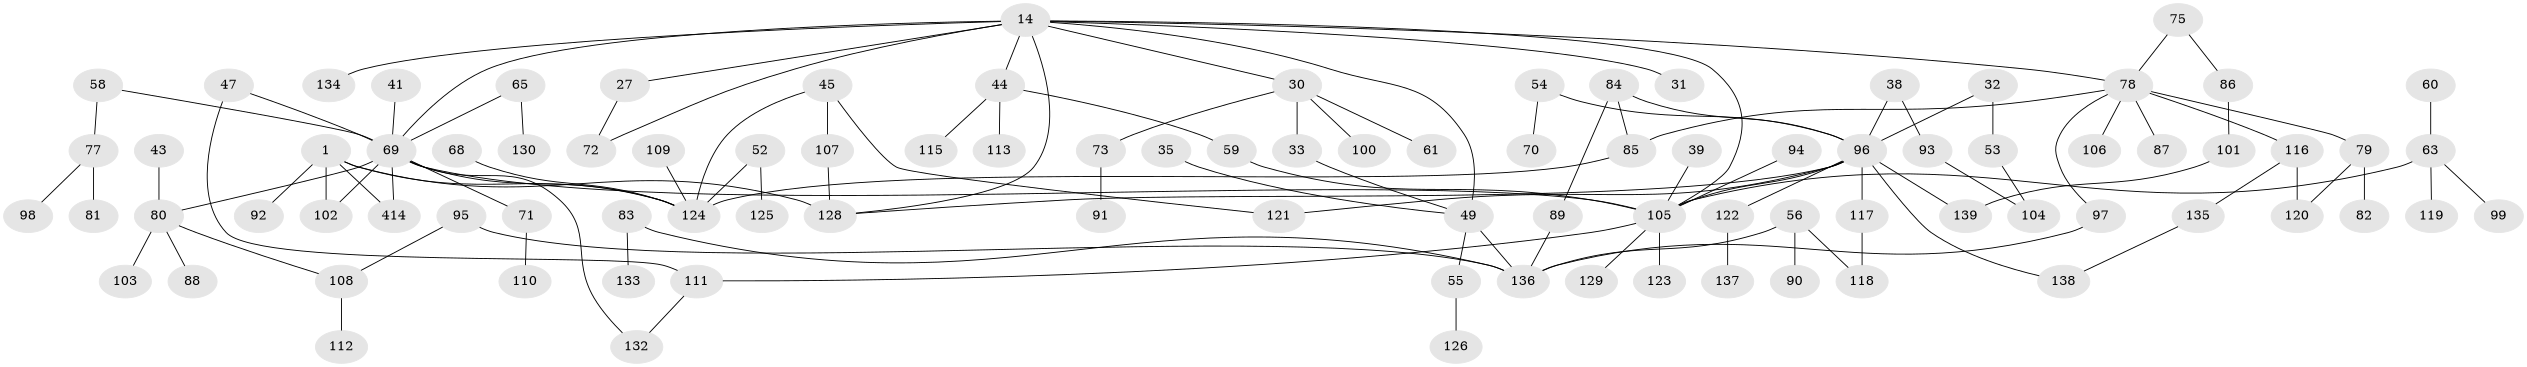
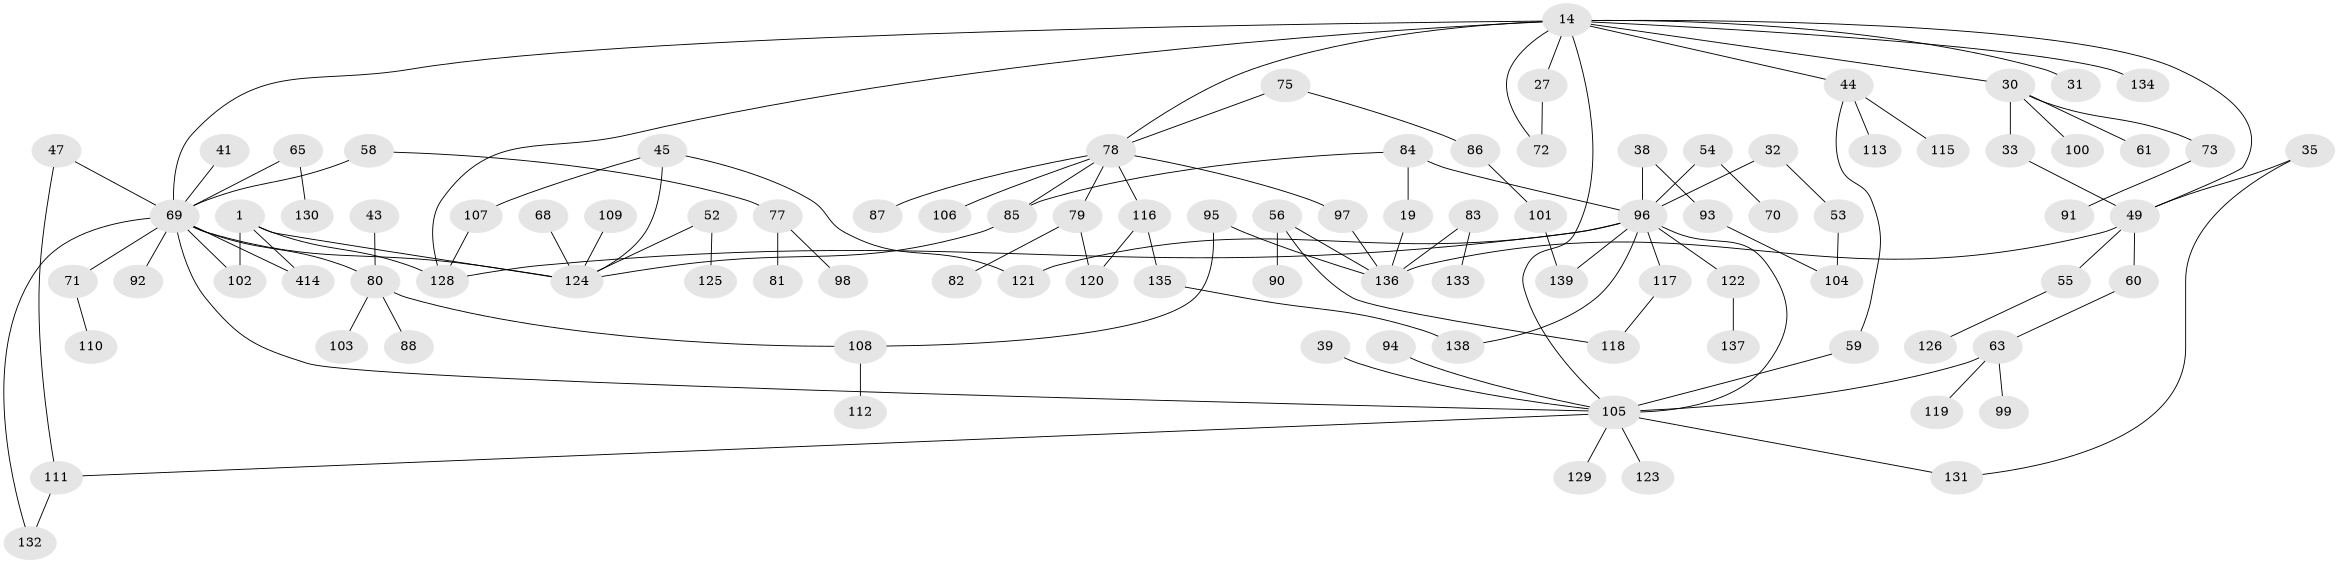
edge "1" -- "92": now "69" -- "92"
node "89": label "89" -> "19"
edge "49" -- "60": added
node "131": added
